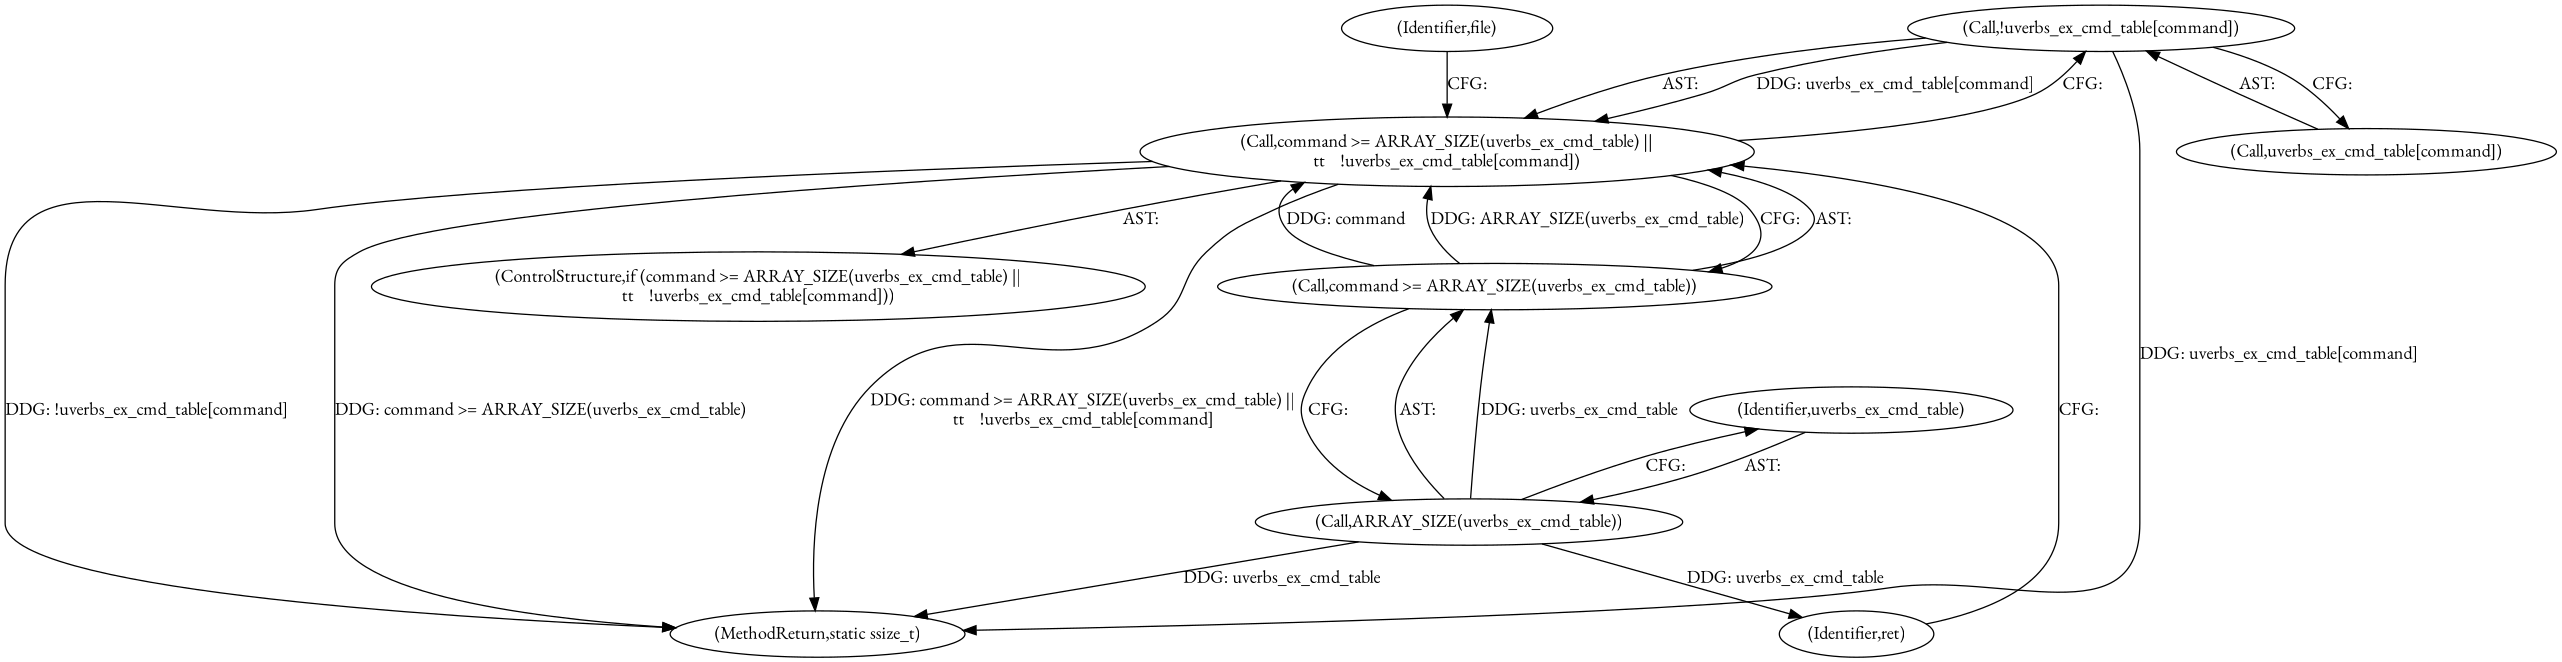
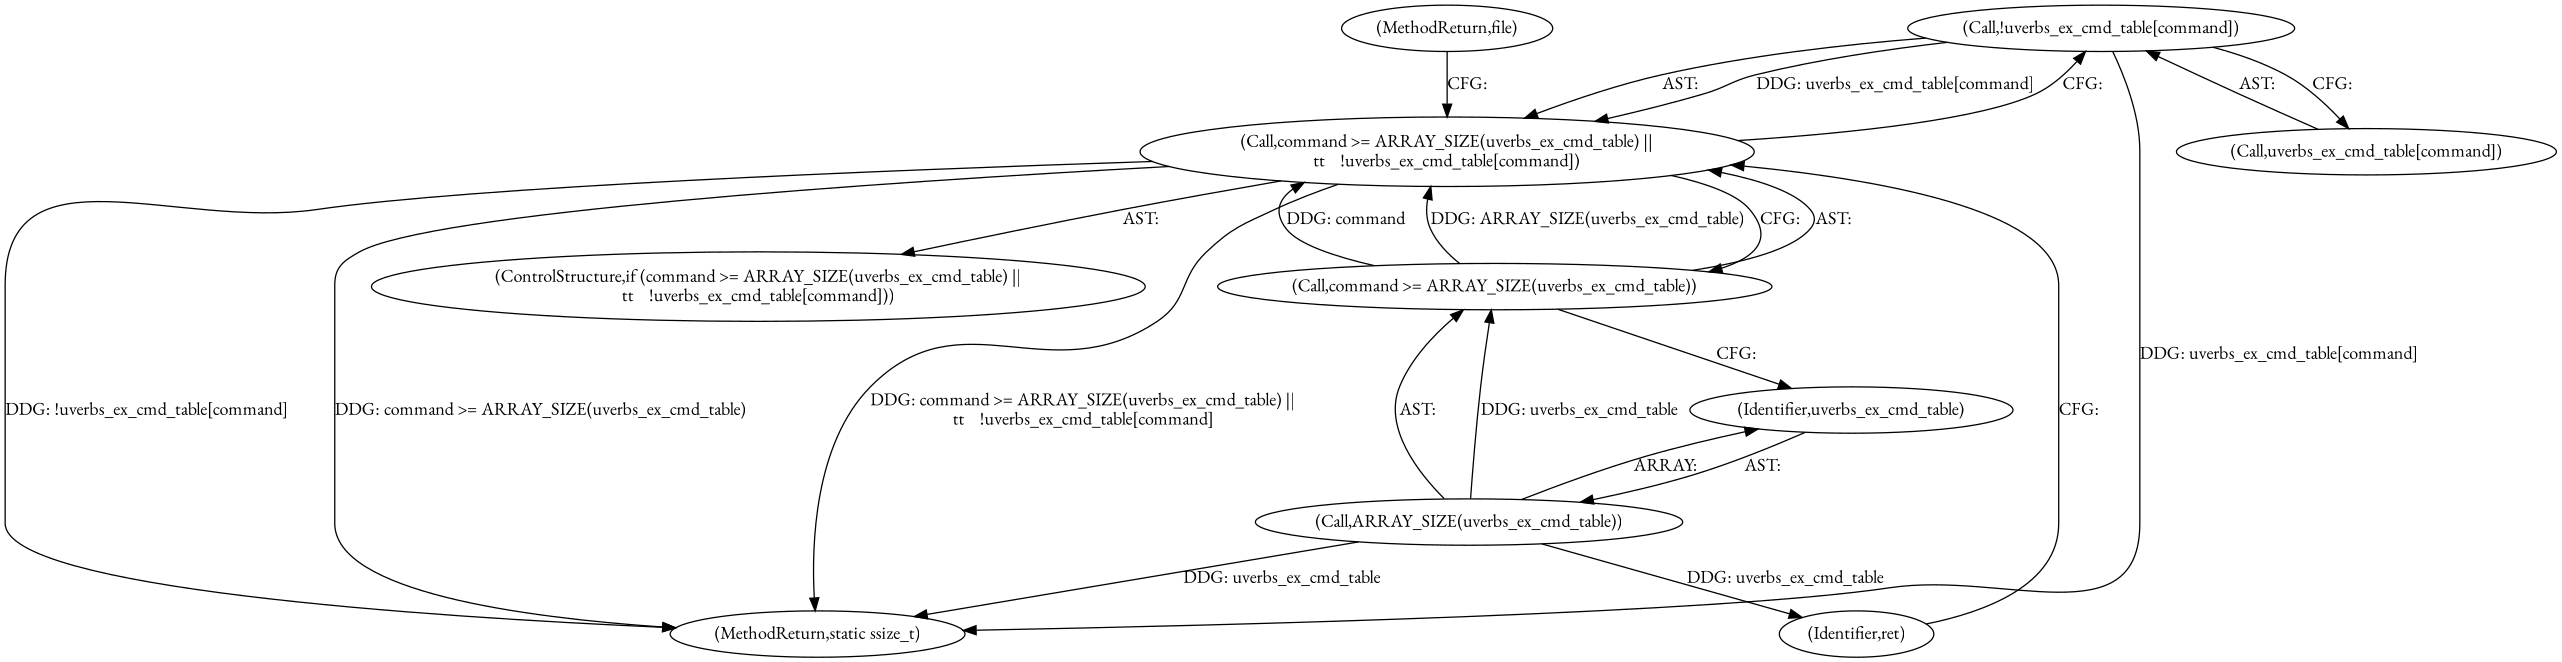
node "(Identifier,file)": label "(Identifier,file)" -> "(MethodReturn,file)"
edge "(Call,command >= ARRAY_SIZE(uverbs_ex_cmd_table))" -> "(Call,ARRAY_SIZE(uverbs_ex_cmd_table))": now "(Call,command >= ARRAY_SIZE(uverbs_ex_cmd_table))" -> "(Identifier,uverbs_ex_cmd_table)"
edge "(Call,ARRAY_SIZE(uverbs_ex_cmd_table))" -> "(Identifier,uverbs_ex_cmd_table)": label "CFG: " -> "ARRAY: "
